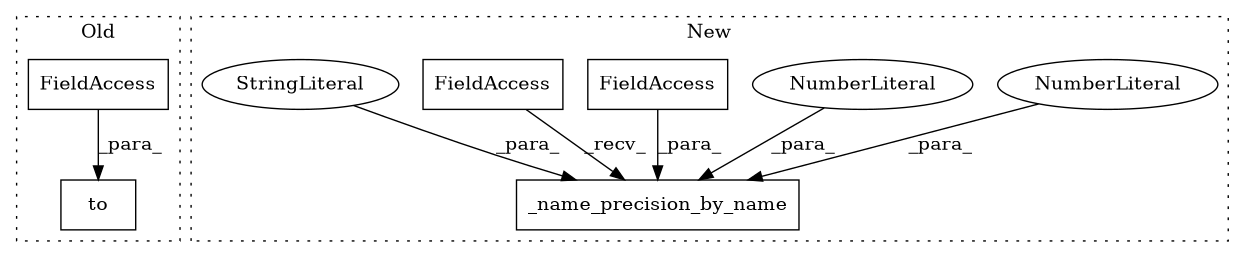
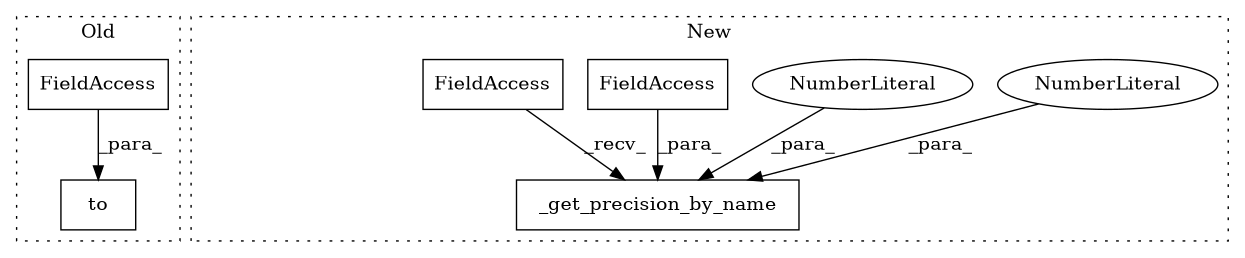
node "StringLiteral": removed
node "_name_precision_by_name": label "_name_precision_by_name" -> "_get_precision_by_name"
